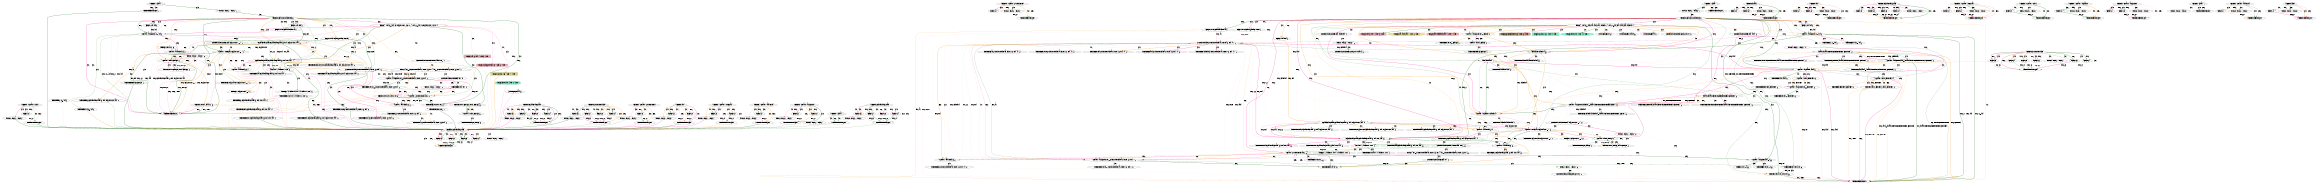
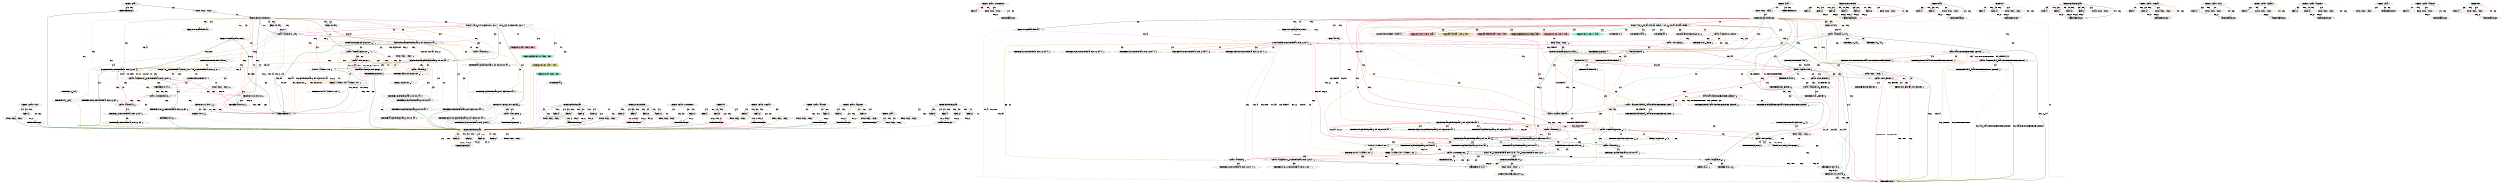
node "<(LOCAL,u32 num: u32)<SUB>9</SUB>>": fillcolor aquamarine -> lightpink
edge "(PARAM,p5)" -> "(<operator>.logicalNot,!dbuf)": now "(CONTROL_STRUCTURE,IF,if (!dbuf))" -> "(<operator>.logicalNot,!dbuf)"
node "<(LOCAL,u8 reply_struct_v: u8)<SUB>6</SUB>>": fillcolor lightpink -> aquamarine
edge "(LITERAL,0,return 0;)" -> "(RETURN,return 0;,return 0;)": label "DDG: 0" -> "CFG: "
edge "(process_one_ticket,process_one_ticket(ac, secret, &p, end))" -> "(IDENTIFIER,end,process_one_ticket(ac, secret, &p, end))": removed, label "AST:"
edge "(RETURN,return 0;,return 0;)" -> "(IDENTIFIER,ac,process_one_ticket(ac, secret, &p, end))": now "(RETURN,return 0;,return 0;)" -> "(LITERAL,0,return 0;)"
